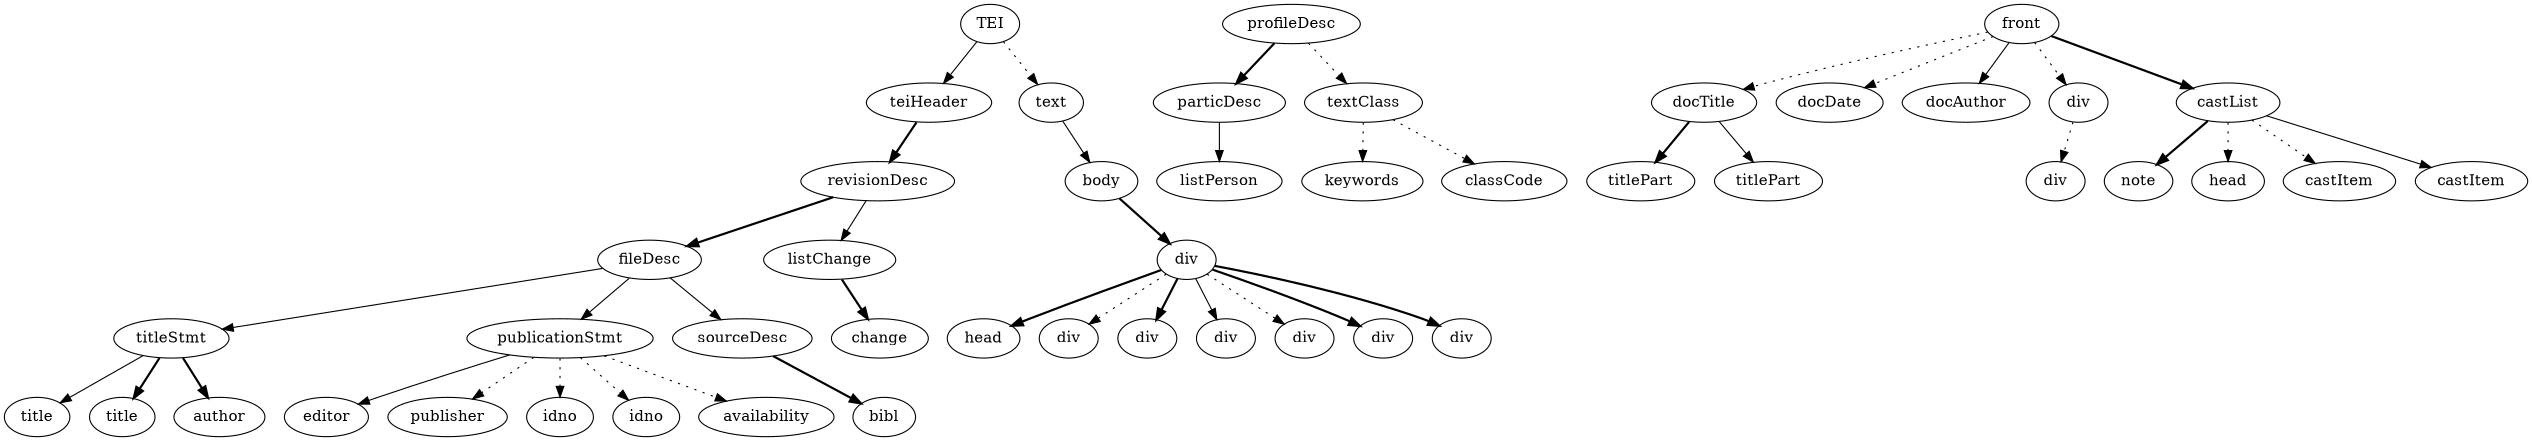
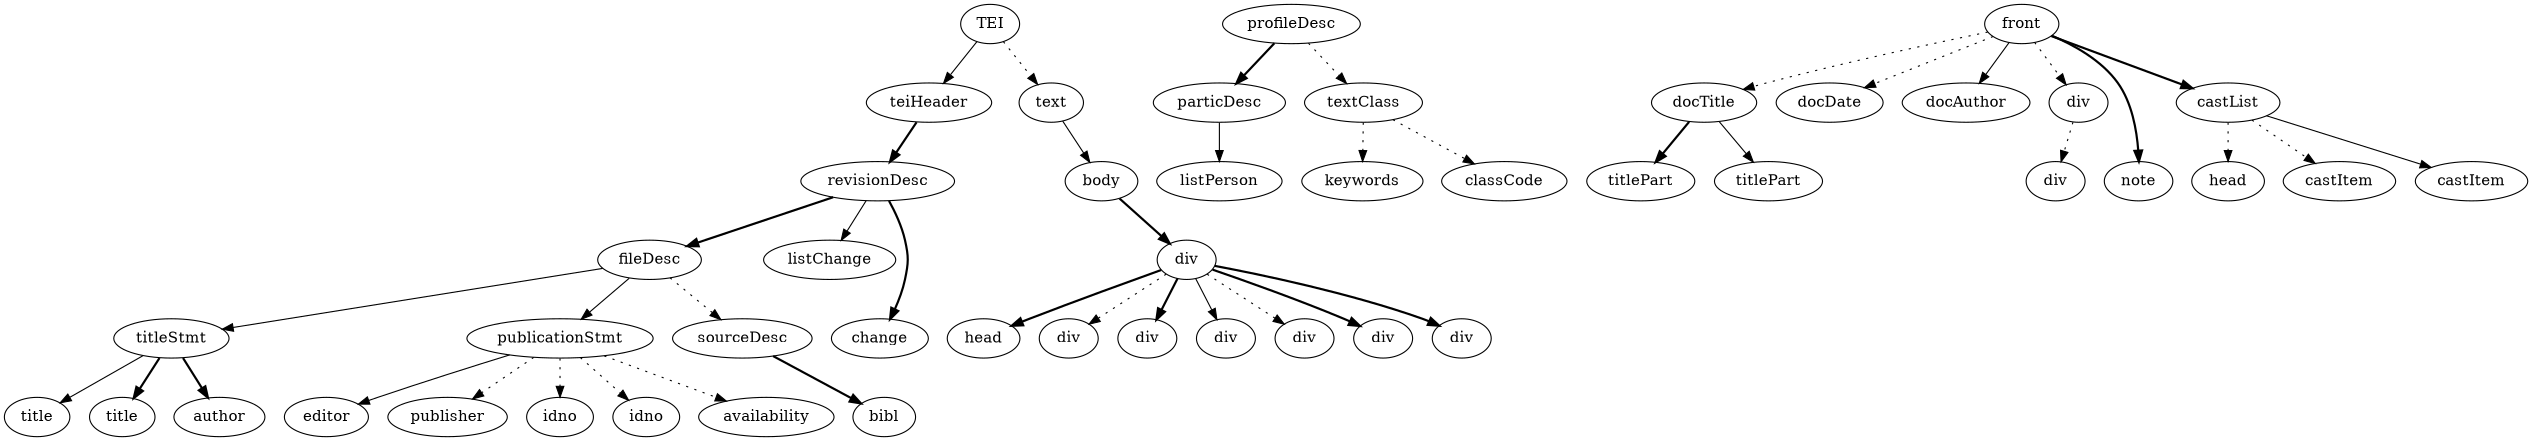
edge "castList" -> "note": now "front" -> "note"
edge "fileDesc" -> "sourceDesc": style solid -> dotted
edge "listChange" -> "change": now "revisionDesc" -> "change"
